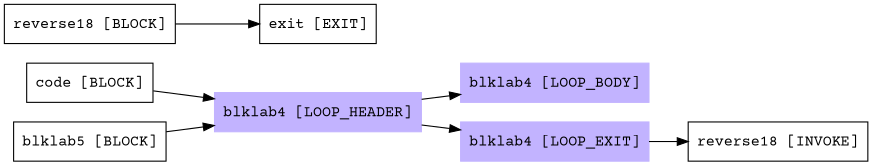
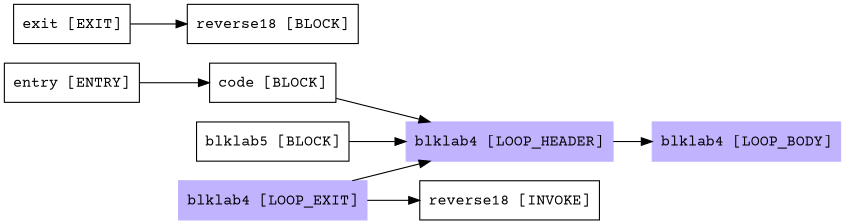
edge "reverse18 [BLOCK]" -> "exit [EXIT]": reversed
node "entry [ENTRY]": added
edge "blklab4 [LOOP_HEADER]" -> "blklab4 [LOOP_EXIT]": reversed
